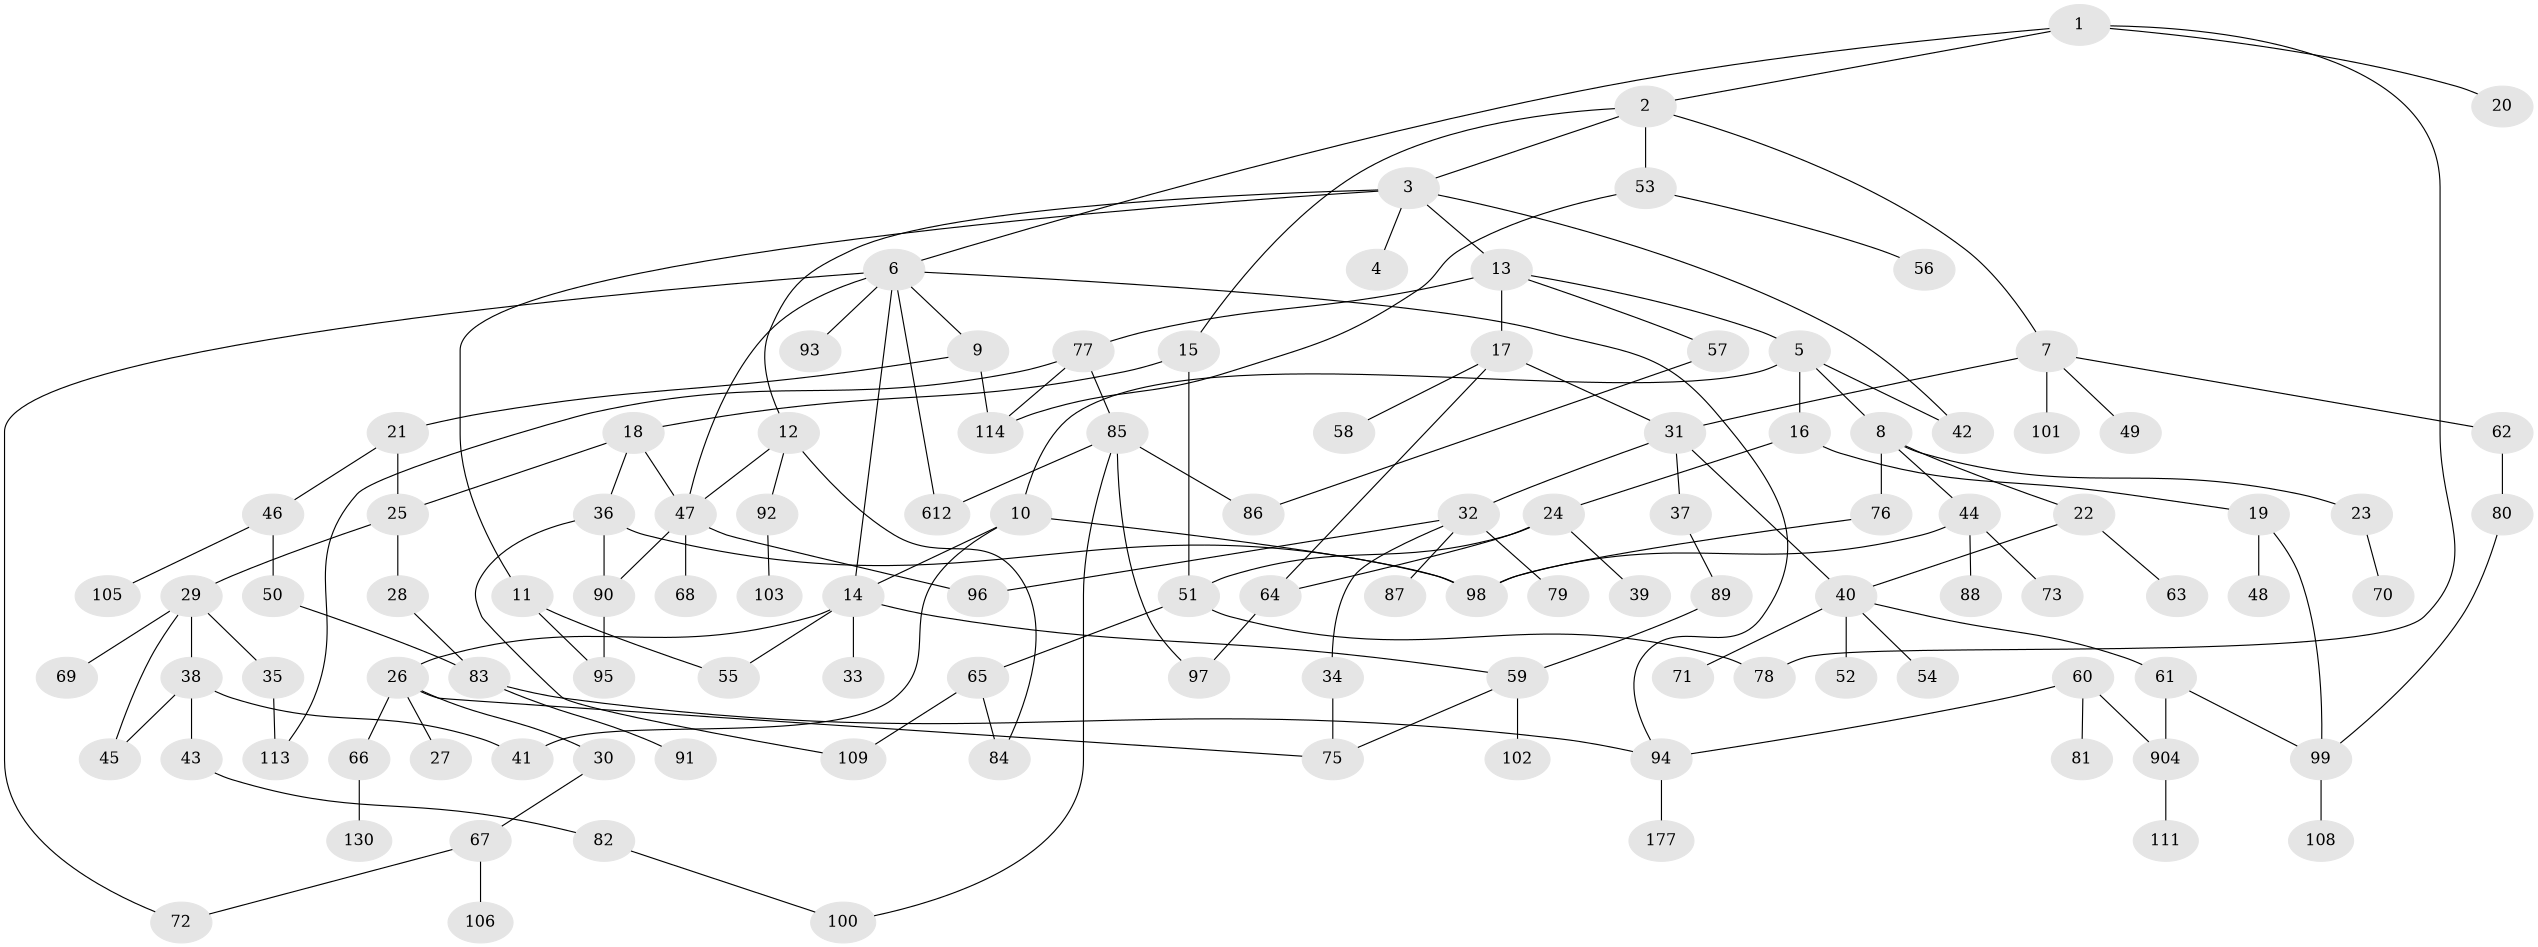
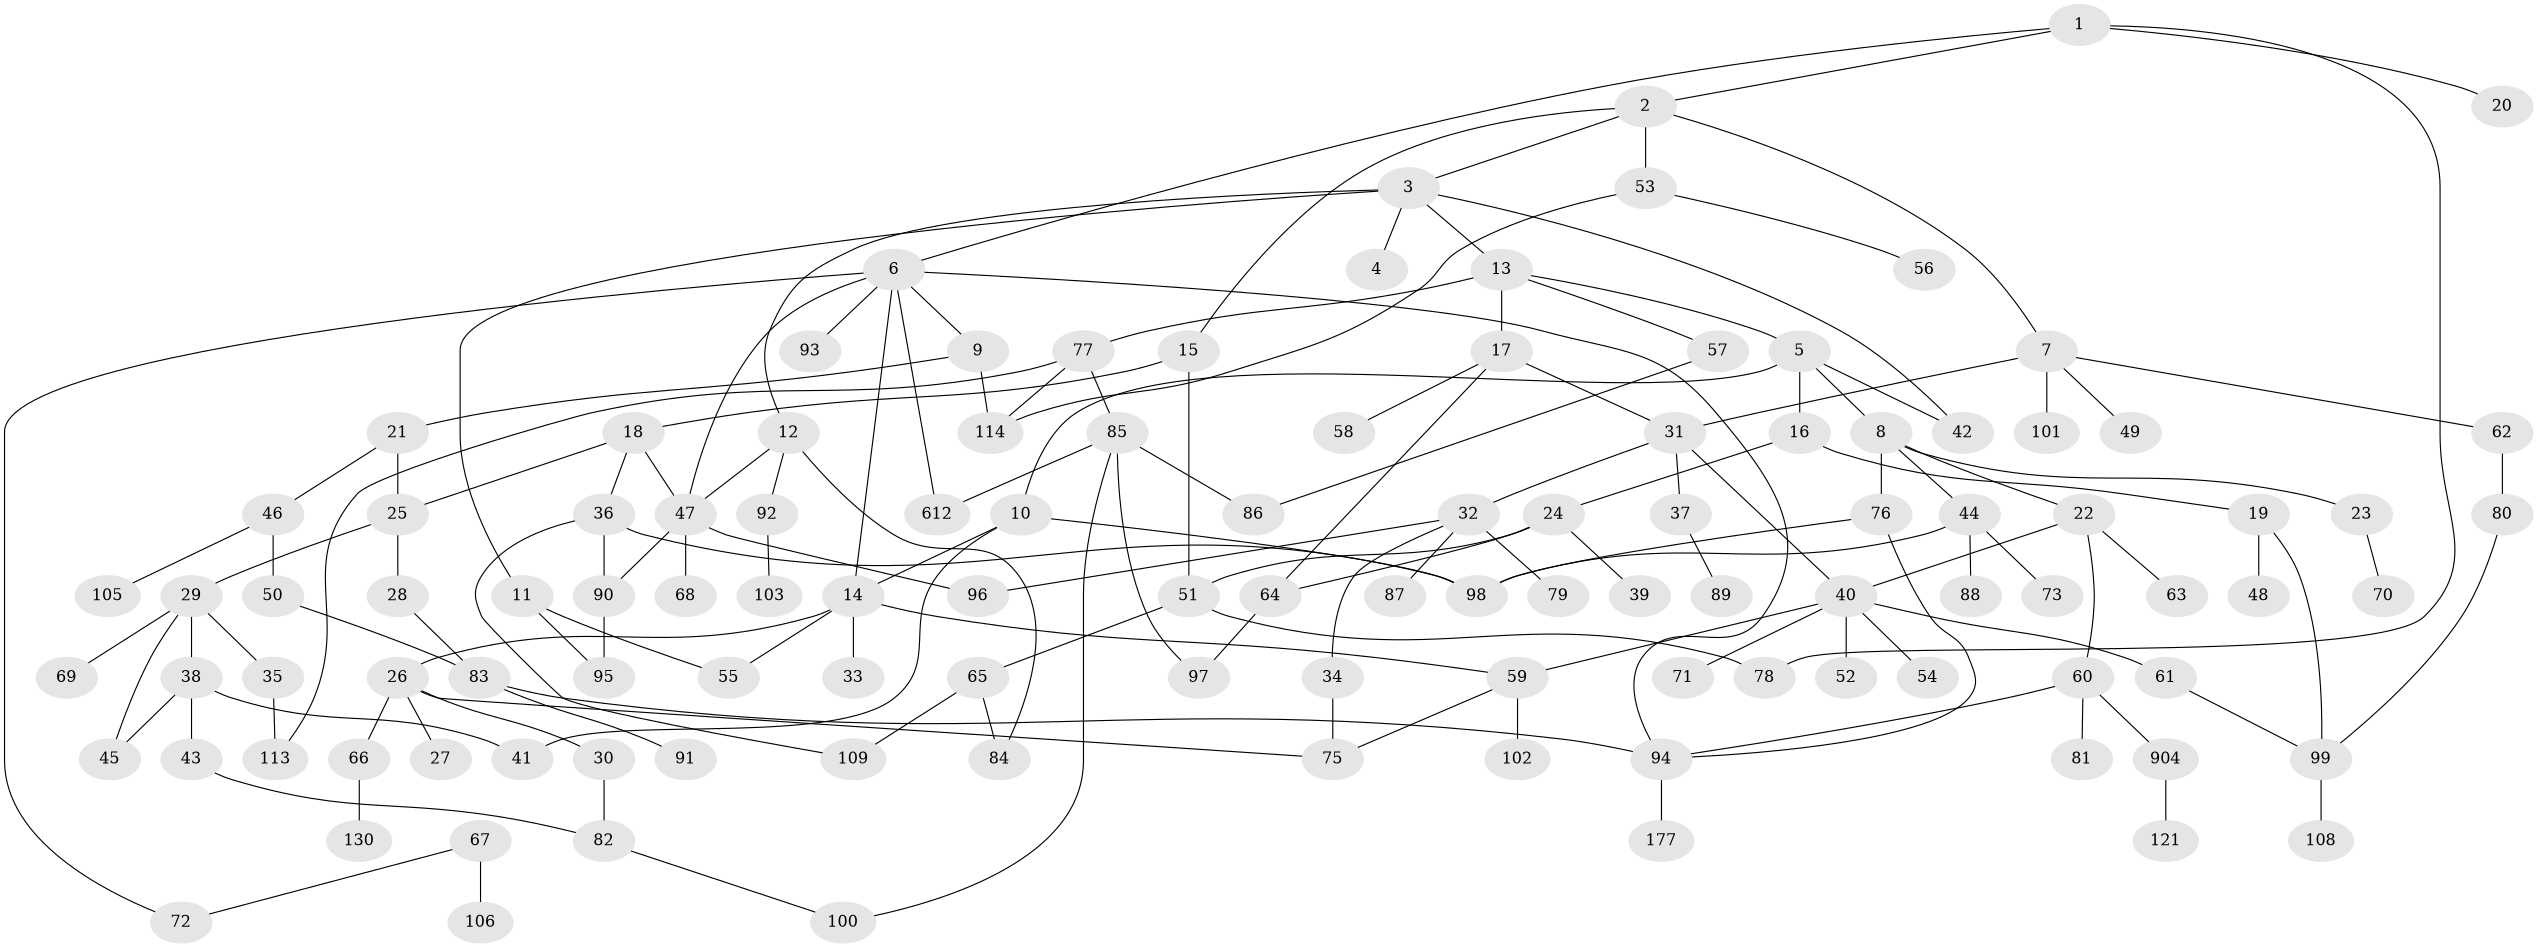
edge "22" -- "60": added
edge "89" -- "59": now "40" -- "59"
edge "61" -- "904": removed
edge "76" -- "94": added
edge "30" -- "67": now "30" -- "82"
node "111": label "111" -> "121"
